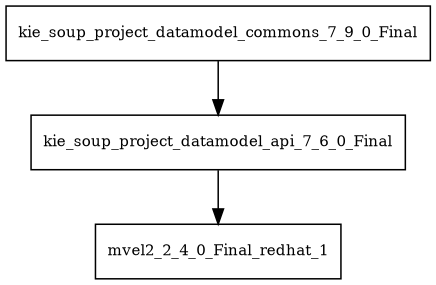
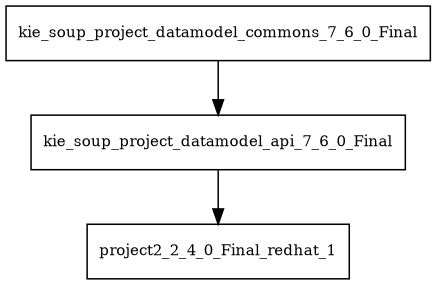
node "kie_soup_project_datamodel_commons_7_9_0_Final": label "kie_soup_project_datamodel_commons_7_9_0_Final" -> "kie_soup_project_datamodel_commons_7_6_0_Final"
node "mvel2_2_4_0_Final_redhat_1": label "mvel2_2_4_0_Final_redhat_1" -> "project2_2_4_0_Final_redhat_1"
